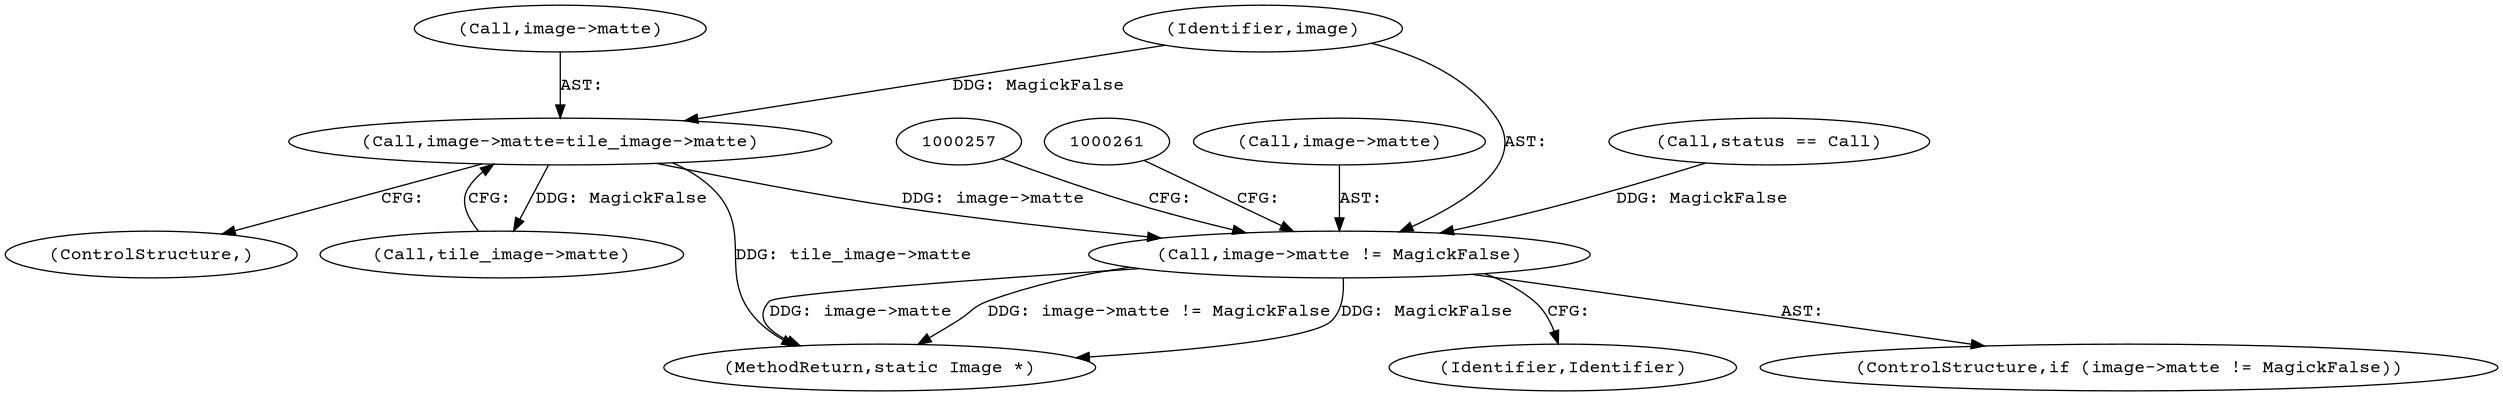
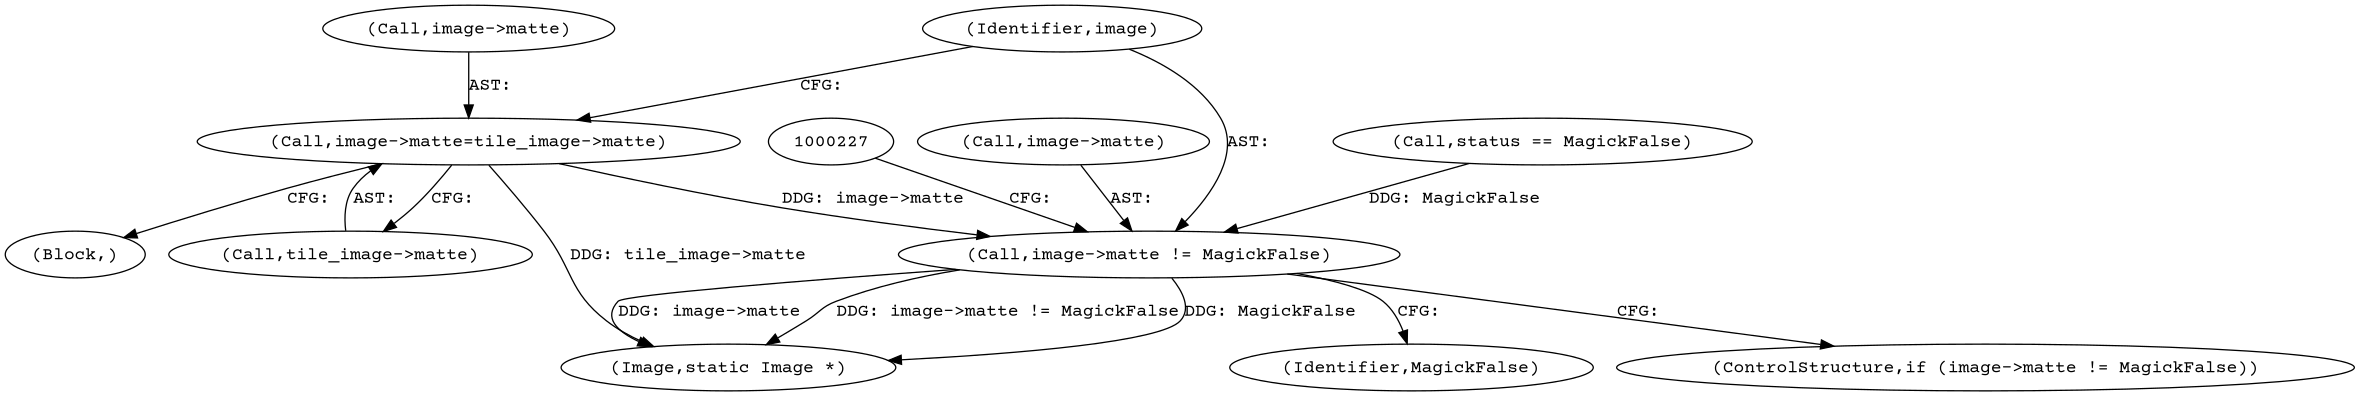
edge "(Identifier,image)" -> "(Call,image->matte=tile_image->matte)": label "DDG: MagickFalse" -> "CFG: "
node "1000257": label "1000257" -> "1000227"
node "1000261": removed
node "(Call,status == Call)": label "(Call,status == Call)" -> "(Call,status == MagickFalse)"
edge "(Call,tile_image->matte)" -> "(Call,image->matte=tile_image->matte)": label "CFG: " -> "AST: "
edge "(Call,image->matte=tile_image->matte)" -> "(Call,tile_image->matte)": label "DDG: MagickFalse" -> "CFG: "
node "(ControlStructure,)": label "(ControlStructure,)" -> "(Block,)"
edge "(Call,image->matte != MagickFalse)" -> "(ControlStructure,if (image->matte != MagickFalse))": label "AST: " -> "CFG: "
node "(MethodReturn,static Image *)": label "(MethodReturn,static Image *)" -> "(Image,static Image *)"
node "(Identifier,Identifier)": label "(Identifier,Identifier)" -> "(Identifier,MagickFalse)"
